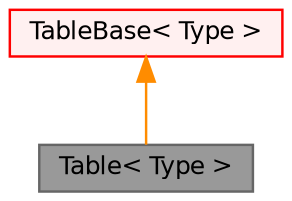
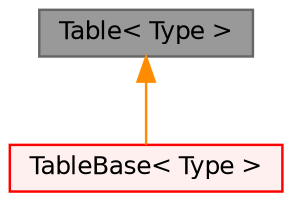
edge "Table< Type >" -> "TableBase< Type >": reversed
